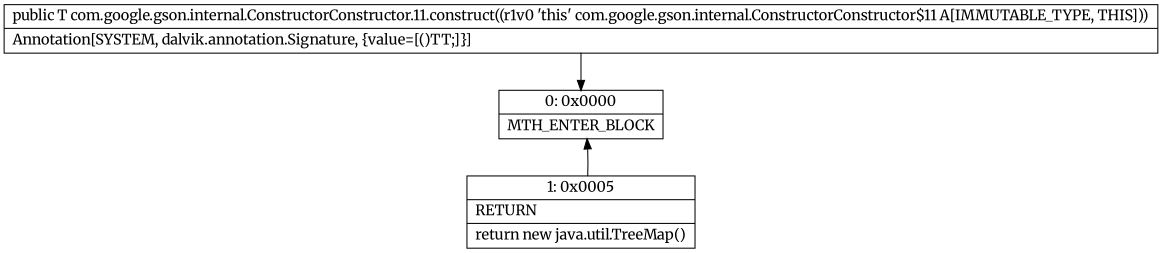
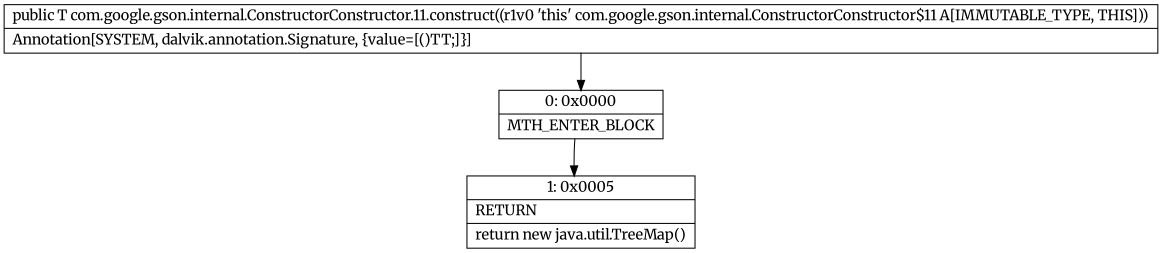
edge "1: 0x0005" -> "0: 0x0000": reversed
